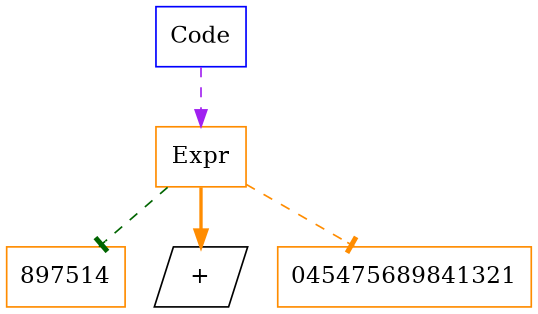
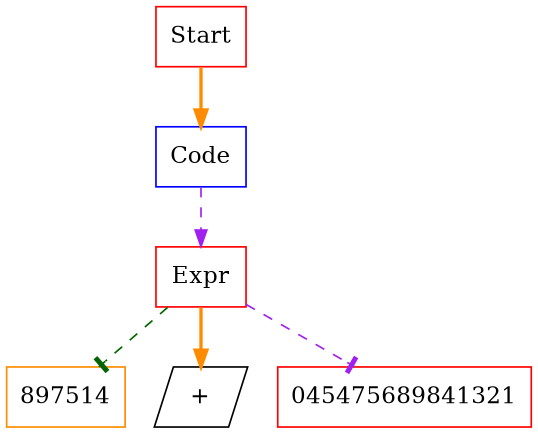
node "Start": added
node "Expr": color darkorange -> red
edge "Expr" -> "045475689841321": color darkorange -> purple
node "045475689841321": color darkorange -> red
